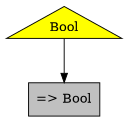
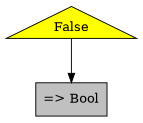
node "Bool": label "Bool" -> "False"
